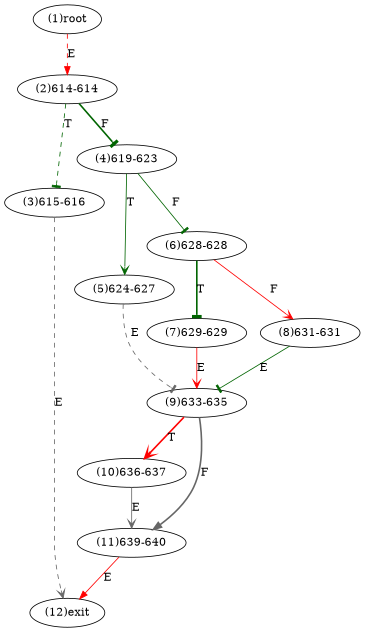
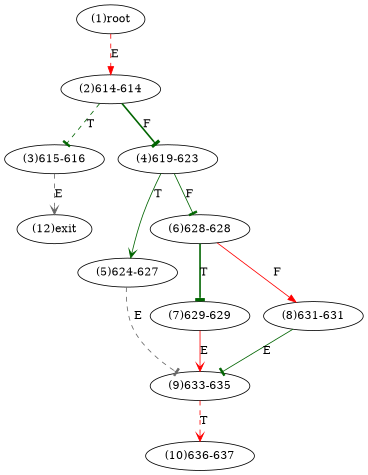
edge "(6)628-628" -> "(8)631-631": arrowhead vee -> normal
edge "(9)633-635" -> "(10)636-637": style bold -> dashed
node "(11)639-640": removed
